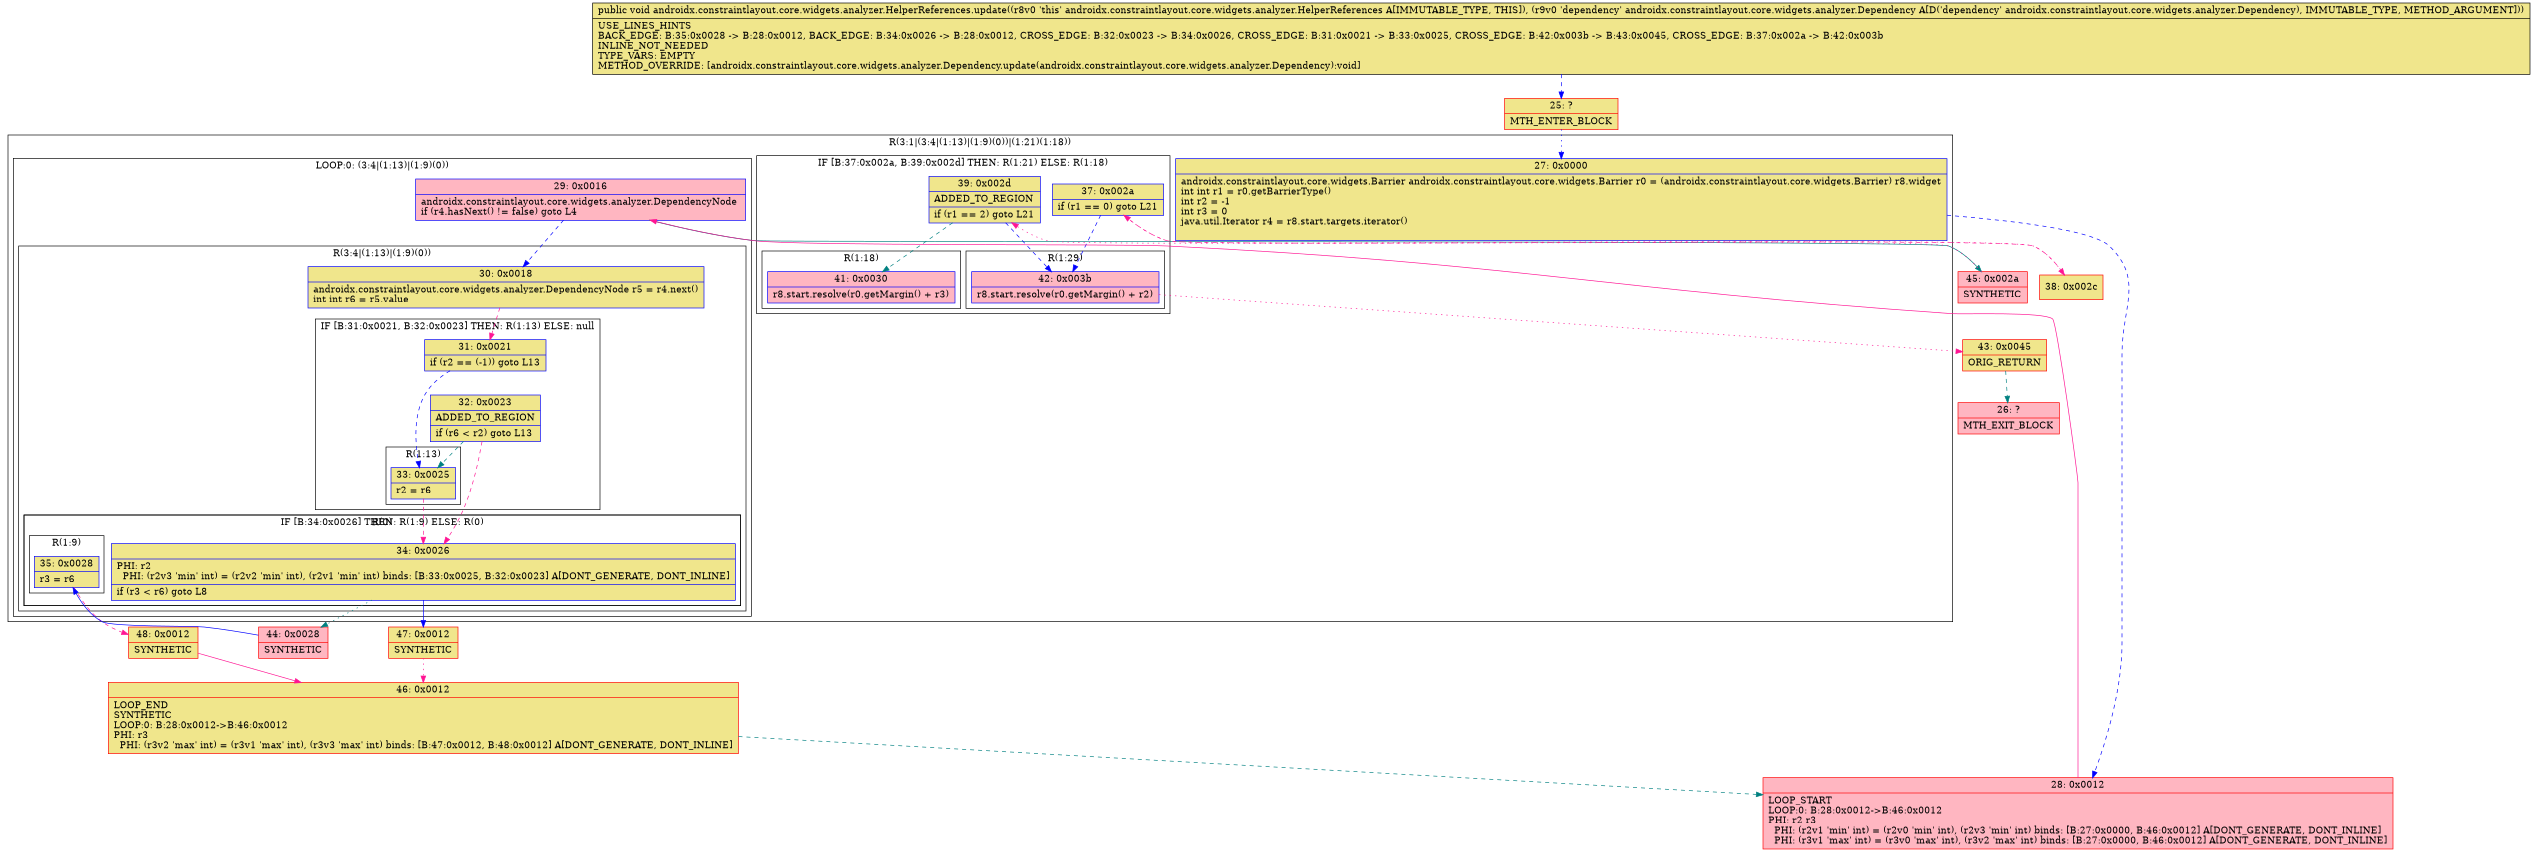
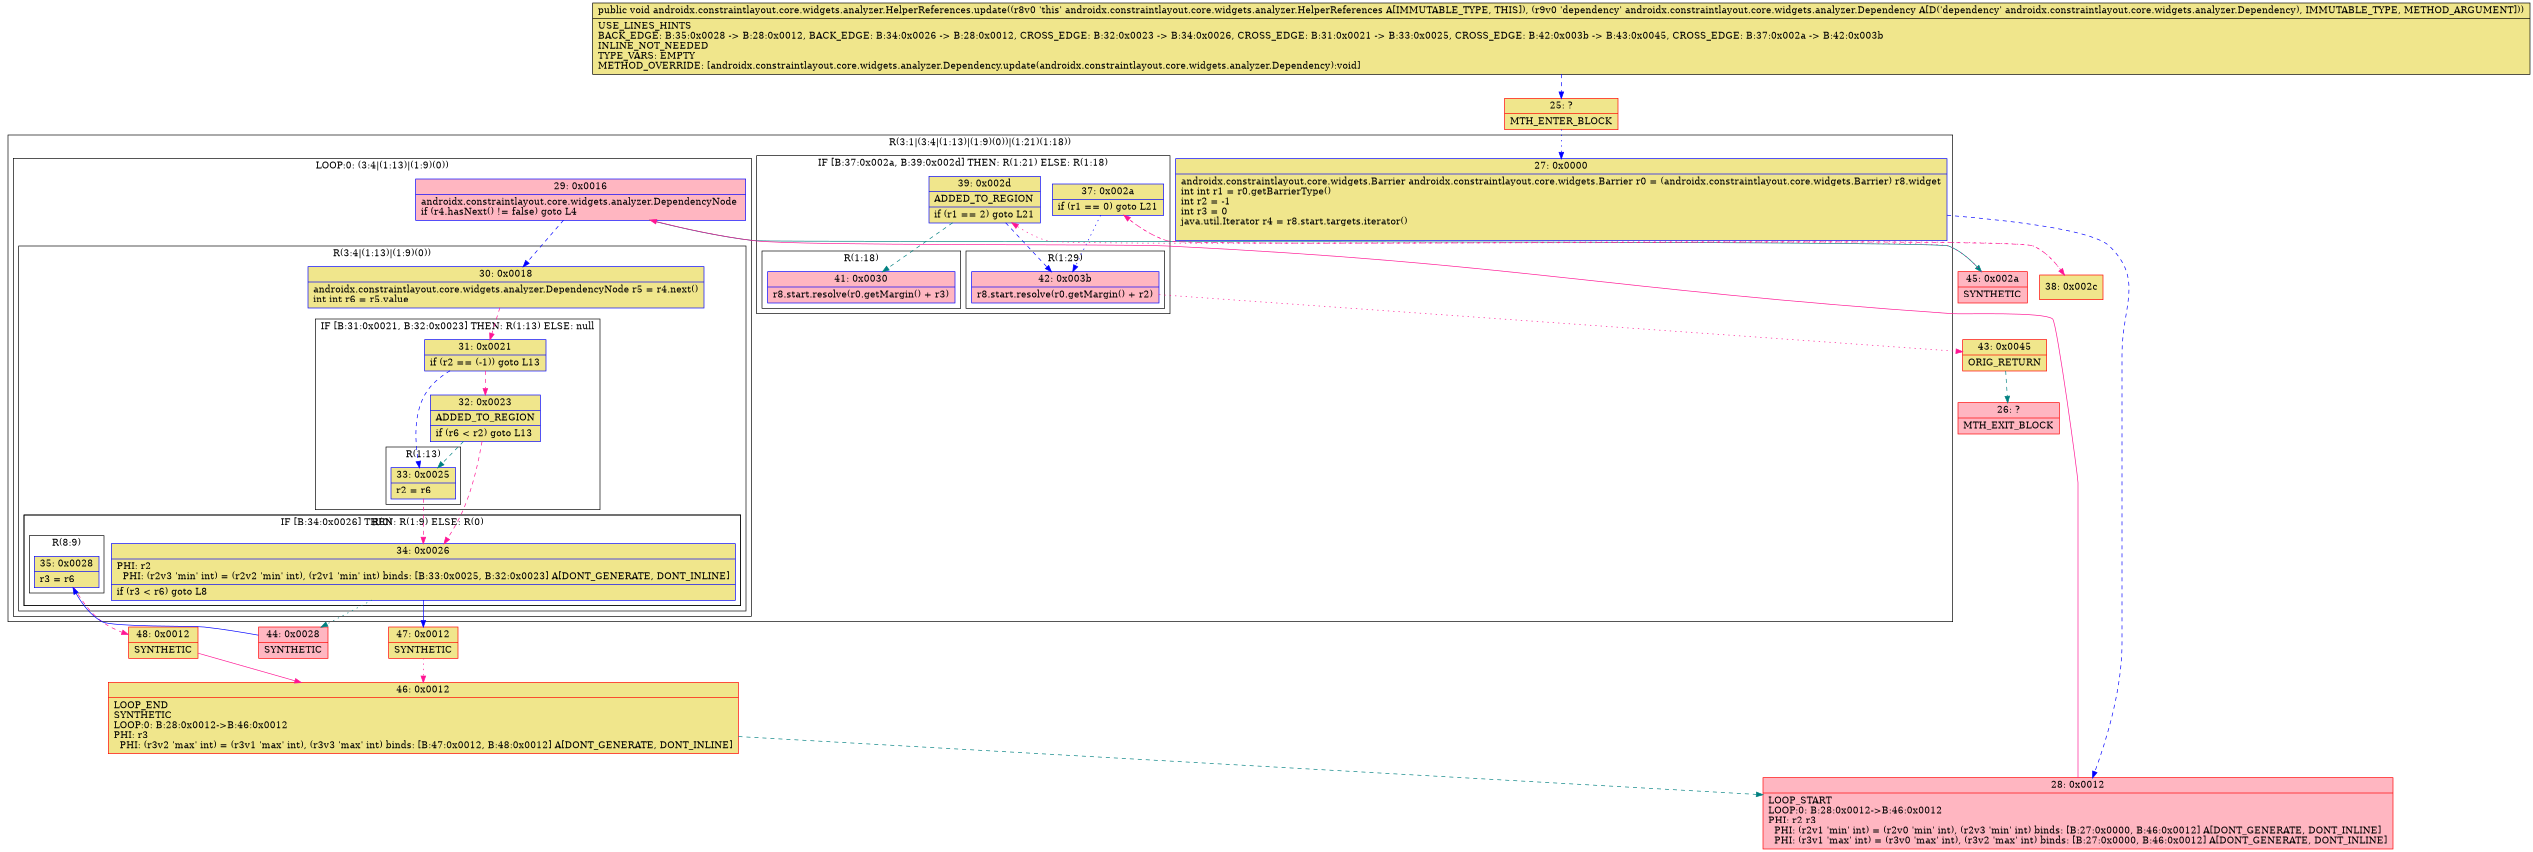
edge "37: 0x002a" -> "42: 0x003b": style dashed -> dotted
edge "31: 0x0021" -> "32: 0x0023": added
cluster "R(1:9)": label "R(1:9)" -> "R(8:9)"
